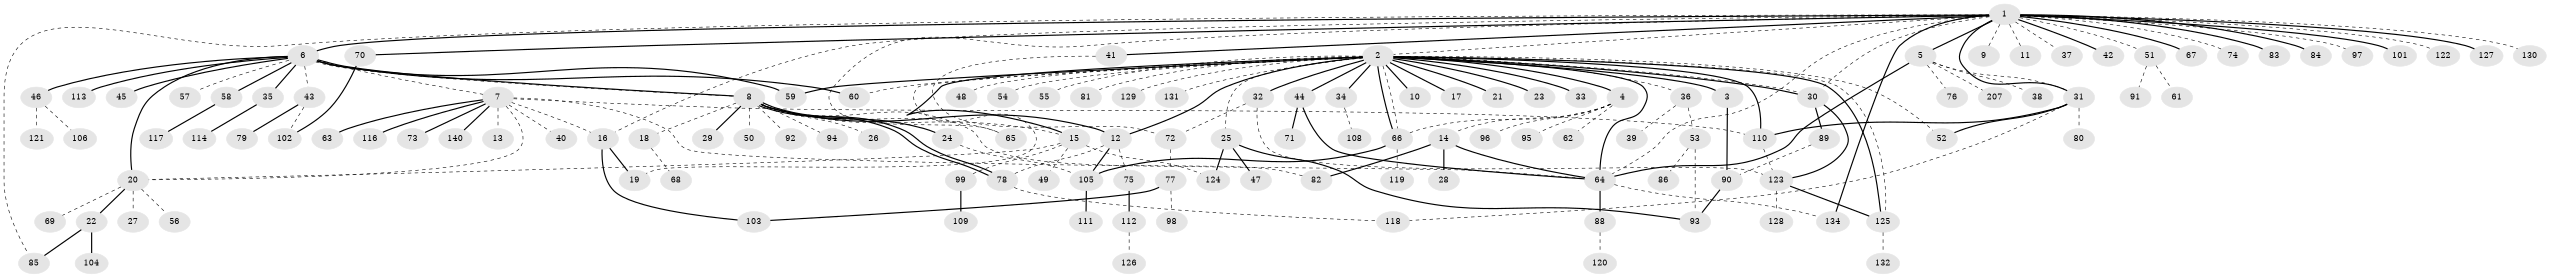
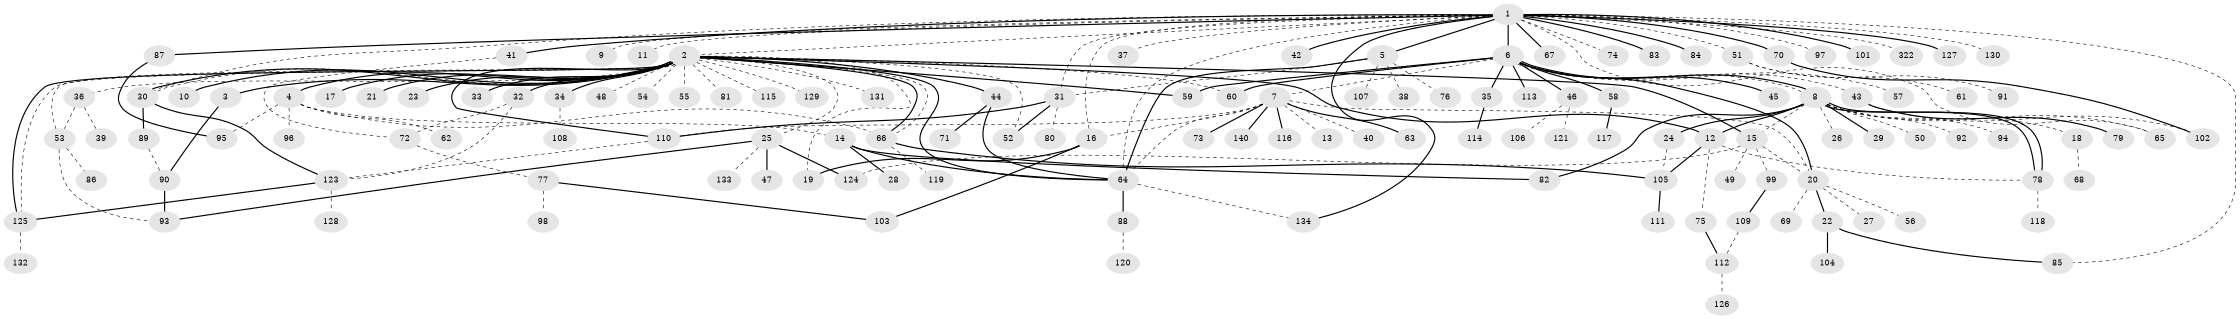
node "87": added
node "122": label "122" -> "322"
edge "2" -- "53": added
edge "1" -- "31": style bold -> dashed
node "115": added
node "207": label "207" -> "107"
edge "8" -- "82": style dashed -> bold
node "133": added
edge "31" -- "118": removed
edge "109" -- "112": added
